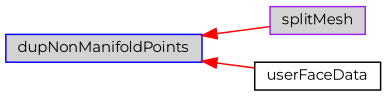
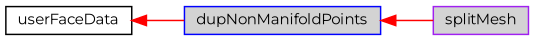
edge "userFaceData" -> "dupNonManifoldPoints": reversed
